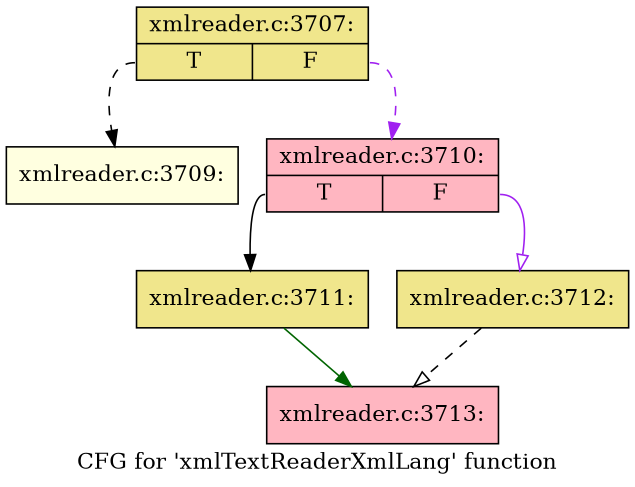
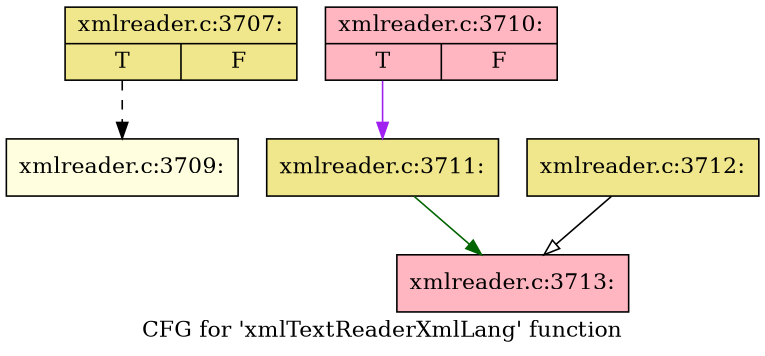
edge "xmlreader.c:3707:" -> "xmlreader.c:3710:": removed
edge "xmlreader.c:3710:" -> "xmlreader.c:3712:": removed
edge "xmlreader.c:3710:" -> "xmlreader.c:3711:": color black -> purple
edge "xmlreader.c:3712:" -> "xmlreader.c:3713:": style dashed -> solid
